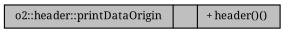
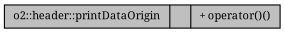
node "o2::header::printDataOrigin": text "+ header()()" -> "+ operator()()"
